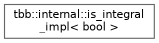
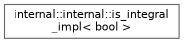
node "tbb::internal::is_integral _impl< bool >": label "tbb::internal::is_integral _impl< bool >" -> "internal::internal::is_integral _impl< bool >"
